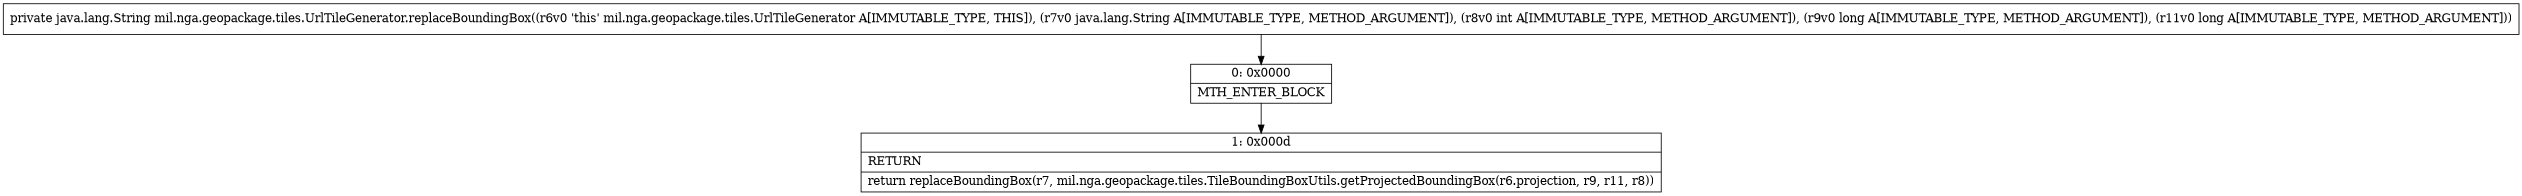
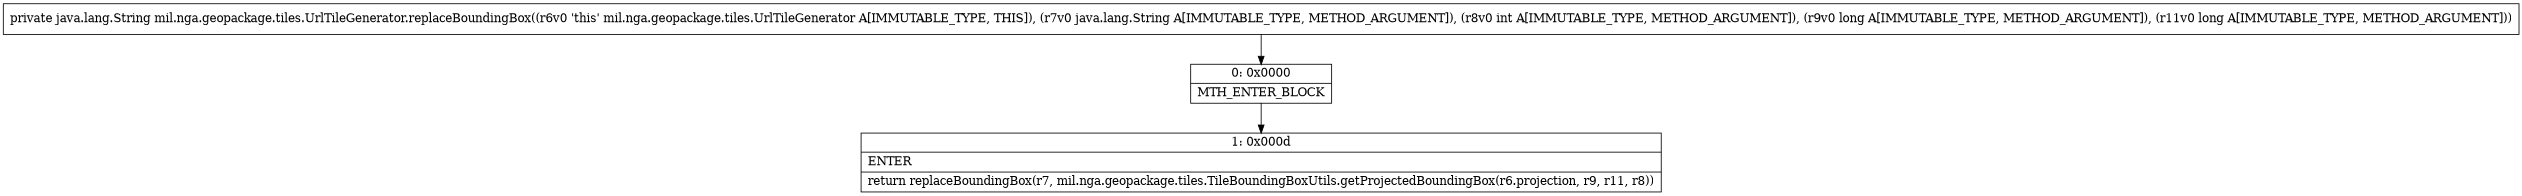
node "1: 0x000d": text "RETURN" -> "ENTER"
